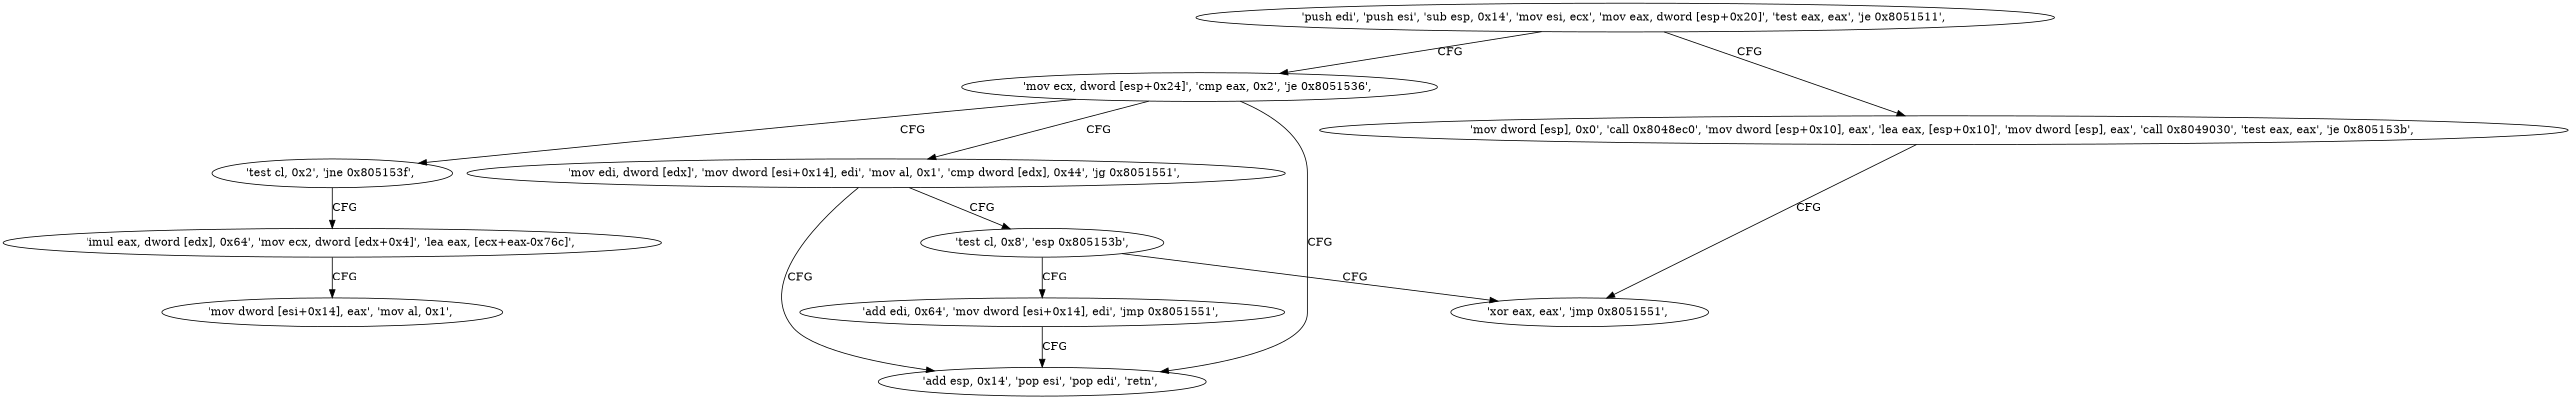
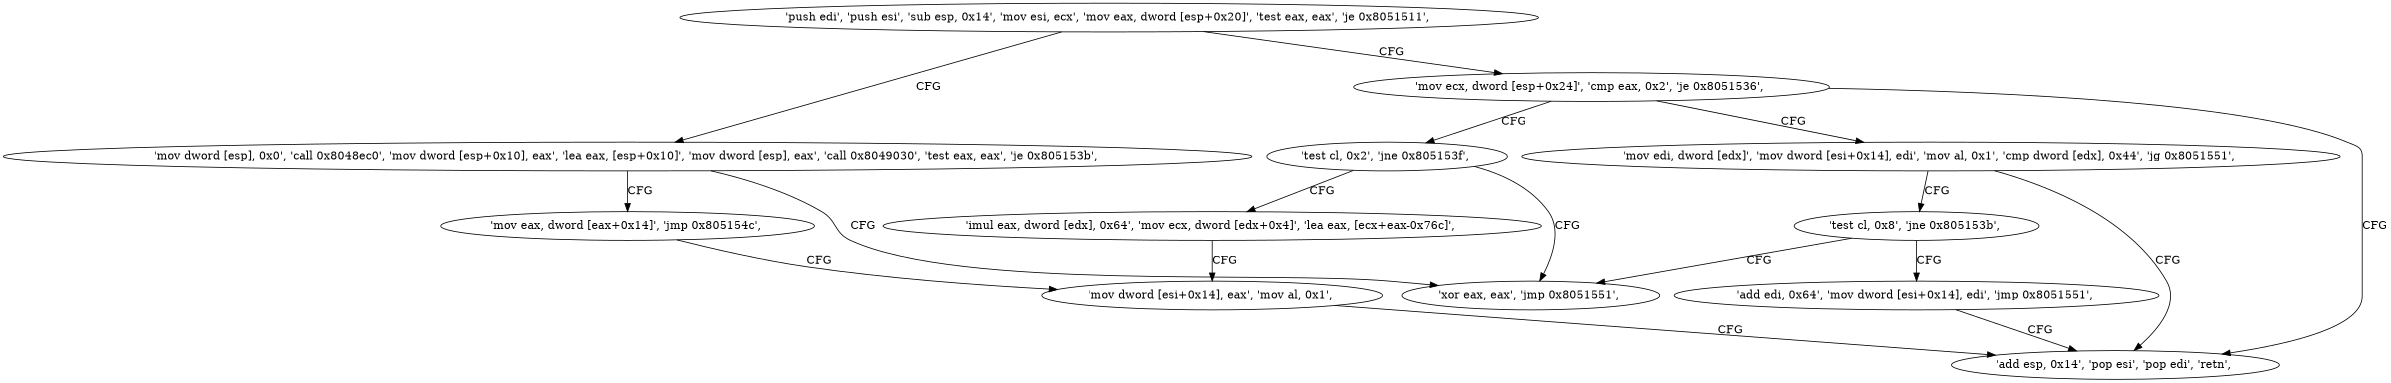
edge "'test cl, 0x2', 'jne 0x805153f'," -> "'xor eax, eax', 'jmp 0x8051551',": added, label "CFG"
node "'mov eax, dword [eax+0x14]', 'jmp 0x805154c',": added
node "'test cl, 0x8', 'esp 0x805153b',": label "'test cl, 0x8', 'esp 0x805153b'," -> "'test cl, 0x8', 'jne 0x805153b',"
edge "'mov dword [esi+0x14], eax', 'mov al, 0x1'," -> "'add esp, 0x14', 'pop esi', 'pop edi', 'retn',": added, label "CFG"
